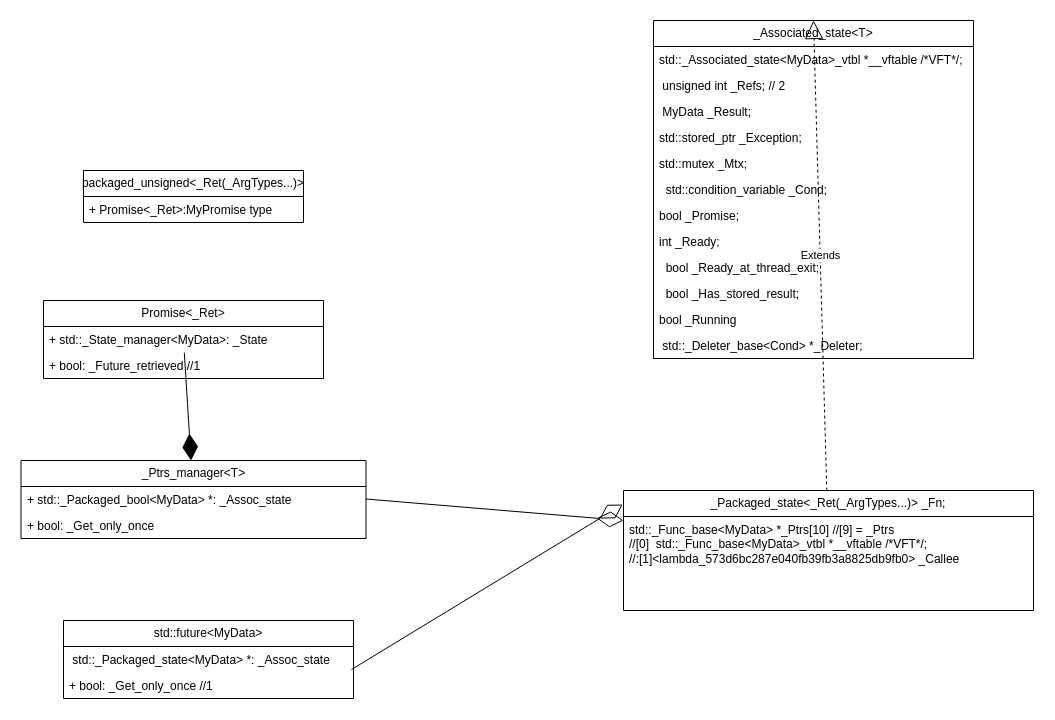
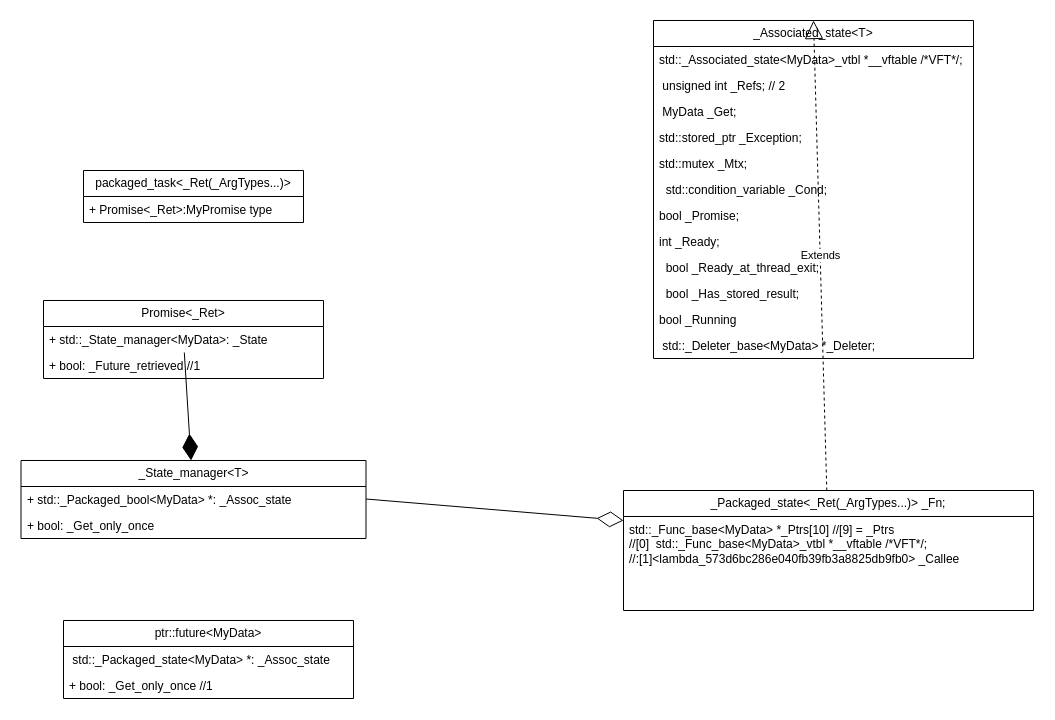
node "MyData _Result;": label "MyData _Result;" -> "MyData _Get;"
node "packaged_unsigned<_Ret(_ArgTypes...)>": label "packaged_unsigned<_Ret(_ArgTypes...)>" -> "packaged_task<_Ret(_ArgTypes...)>"
node "std::_Deleter_base<Cond> *_Deleter;": label "std::_Deleter_base<Cond> *_Deleter;" -> "std::_Deleter_base<MyData> *_Deleter;"
node "_Ptrs_manager<T>": label "_Ptrs_manager<T>" -> "_State_manager<T>"
node "std::_Func_base<MyData> *_Ptrs[10] //[9] = _Ptrs //[0] std::_Func_base<MyData>_vtbl *__vftable /*VFT*/; //:[1]<lambda_573d6bc287e040fb39fb3a8825db9fb0> _Callee": label "std::_Func_base<MyData> *_Ptrs[10] //[9] = _Ptrs //[0] std::_Func_base<MyData>_vtbl *__vftable /*VFT*/; //:[1]<lambda_573d6bc287e040fb39fb3a8825db9fb0> _Callee" -> "std::_Func_base<MyData> *_Ptrs[10] //[9] = _Ptrs //[0] std::_Func_base<MyData>_vtbl *__vftable /*VFT*/; //:[1]<lambda_573d6bc286e040fb39fb3a8825db9fb0> _Callee"
edge "std::_Packaged_state<MyData> *: _Assoc_state" -> "_Packaged_state<_Ret(_ArgTypes...)> _Fn;": removed
node "std::future<MyData>": label "std::future<MyData>" -> "ptr::future<MyData>"
